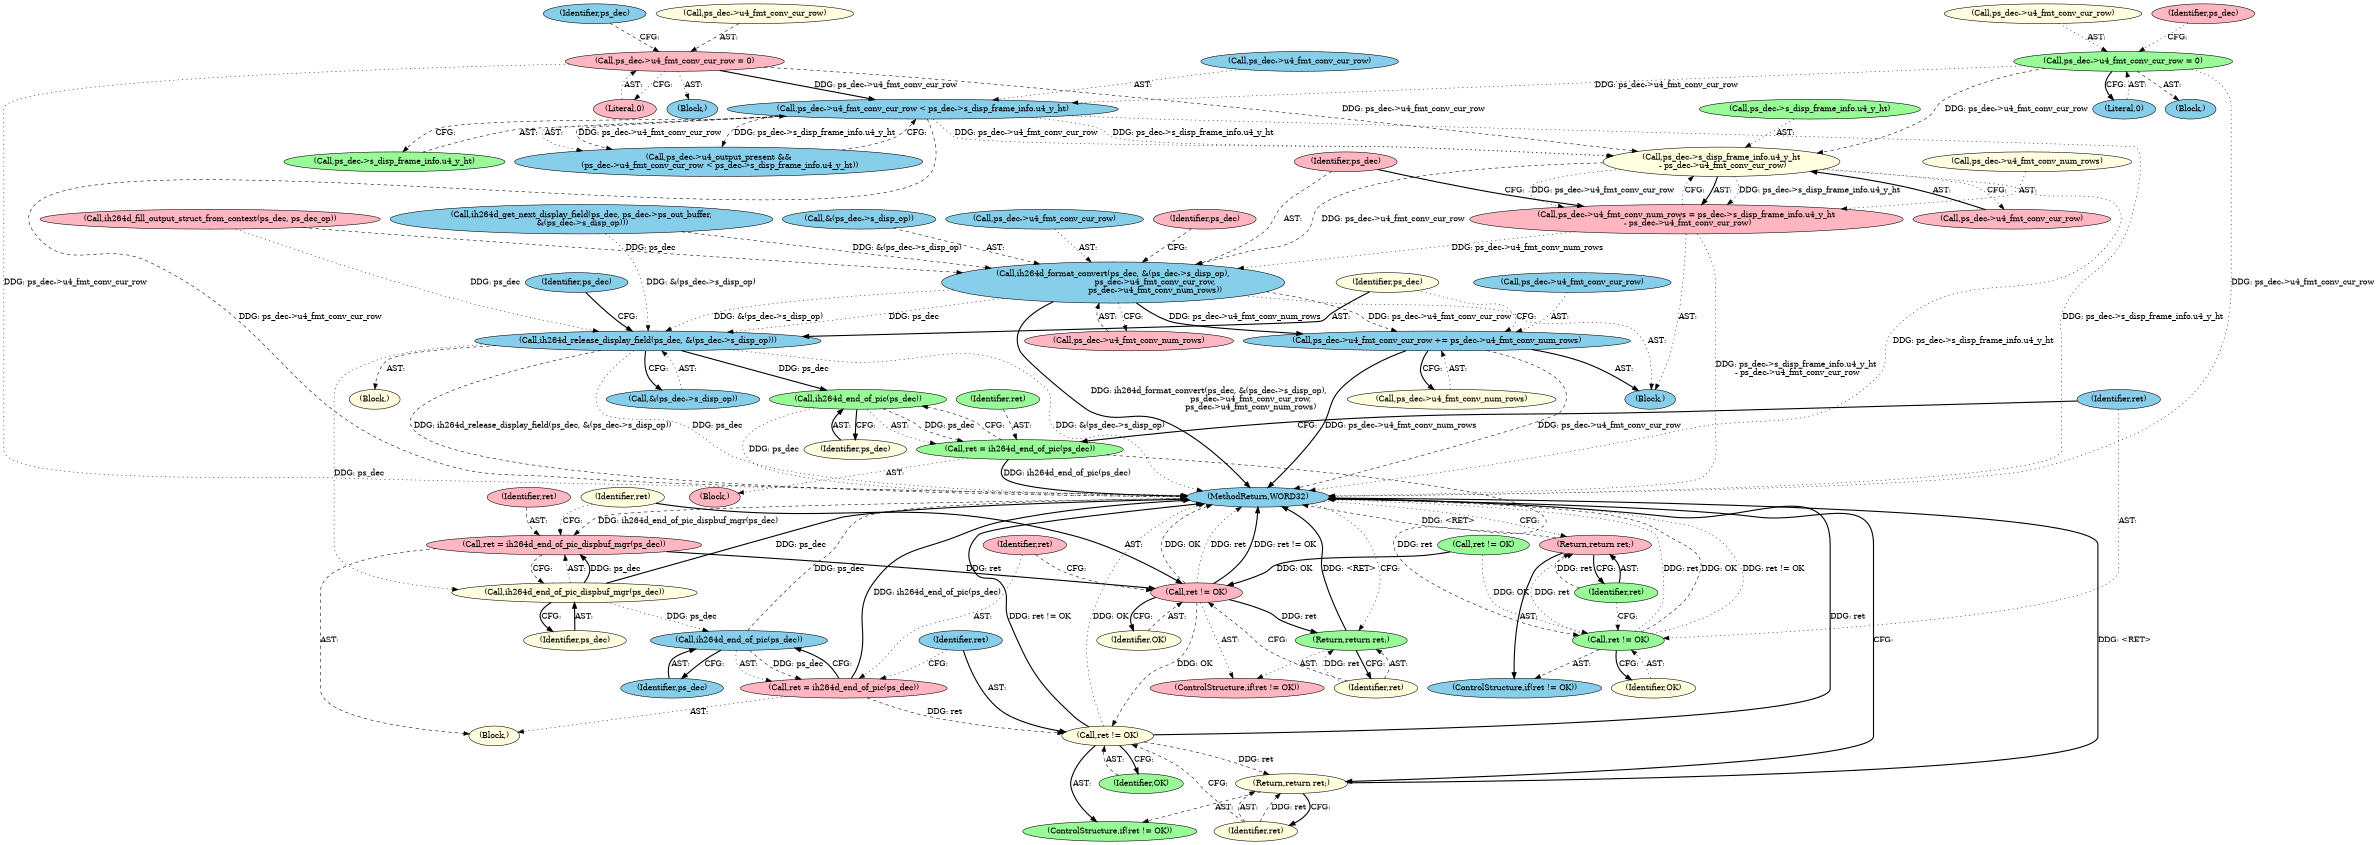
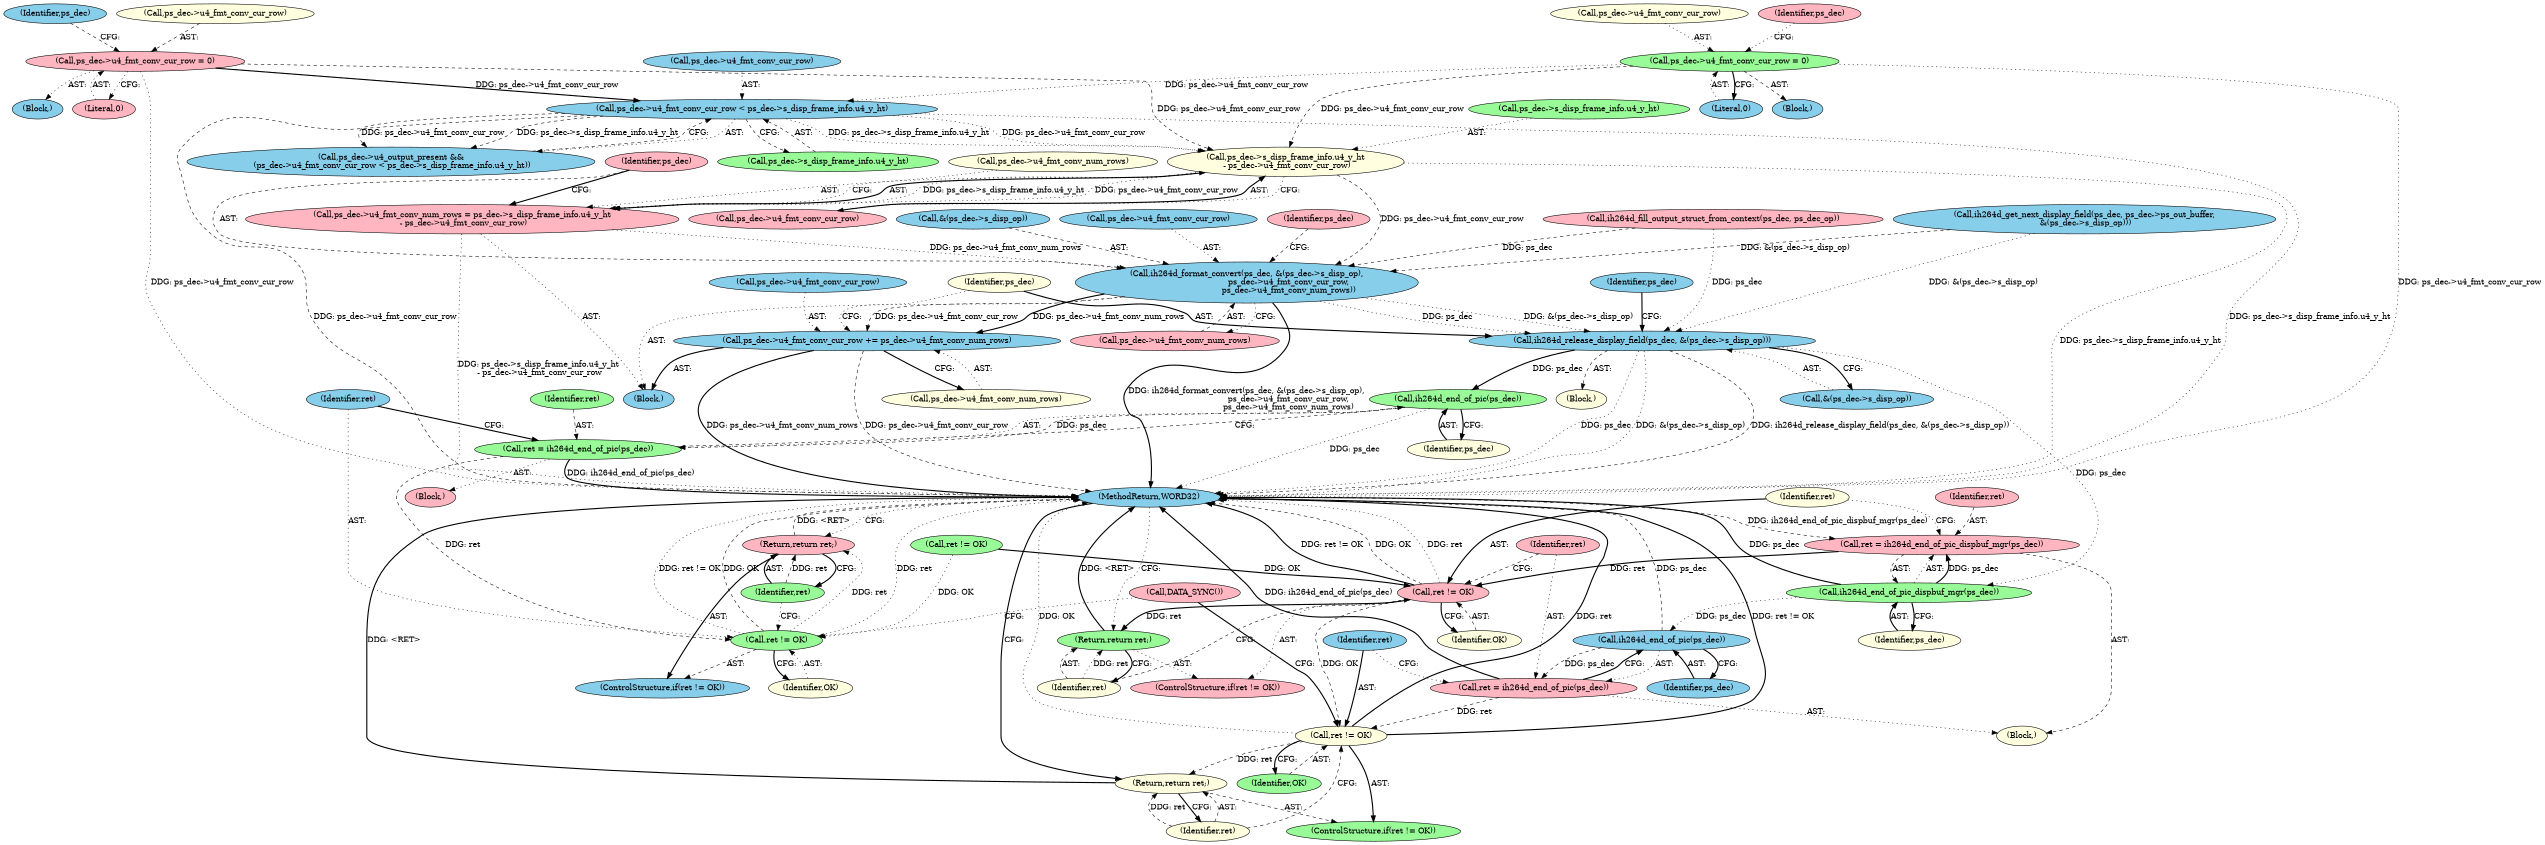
edge "(Call,ret = ih264d_end_of_pic_dispbuf_mgr(ps_dec))" -> "(Call,ih264d_end_of_pic_dispbuf_mgr(ps_dec))": label "CFG: " -> "AST: "
node "(Call,ih264d_end_of_pic_dispbuf_mgr(ps_dec))": fillcolor lightyellow -> palegreen
node "(Call,DATA_SYNC())": added
